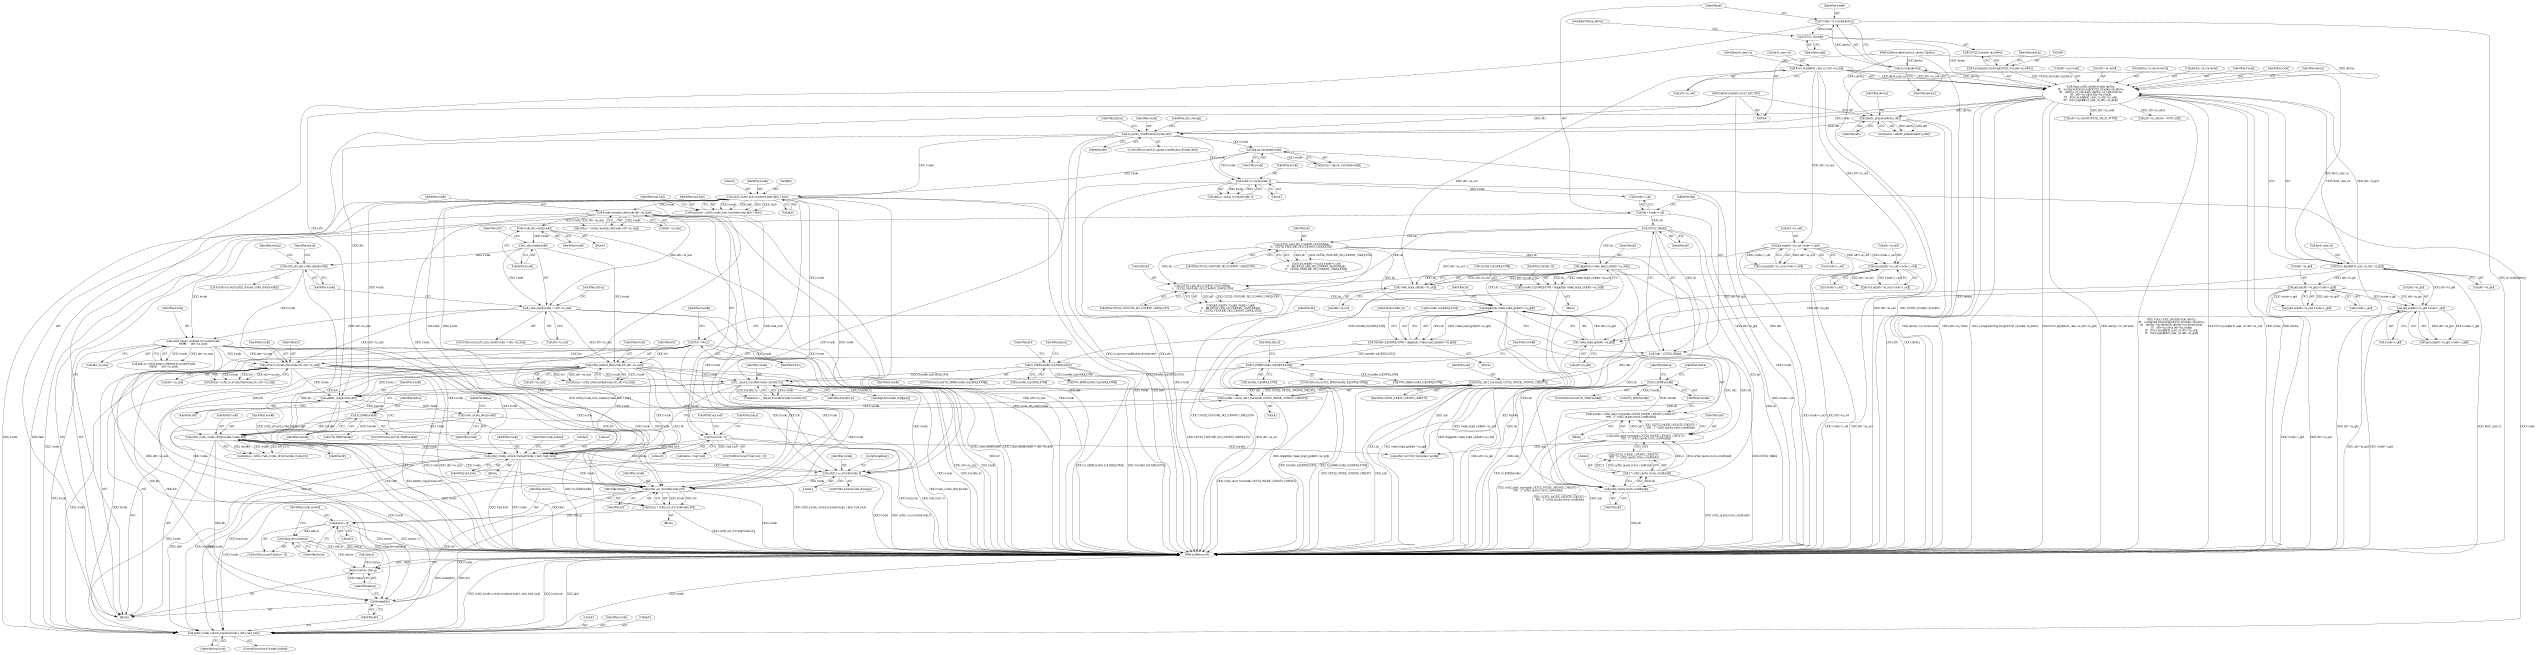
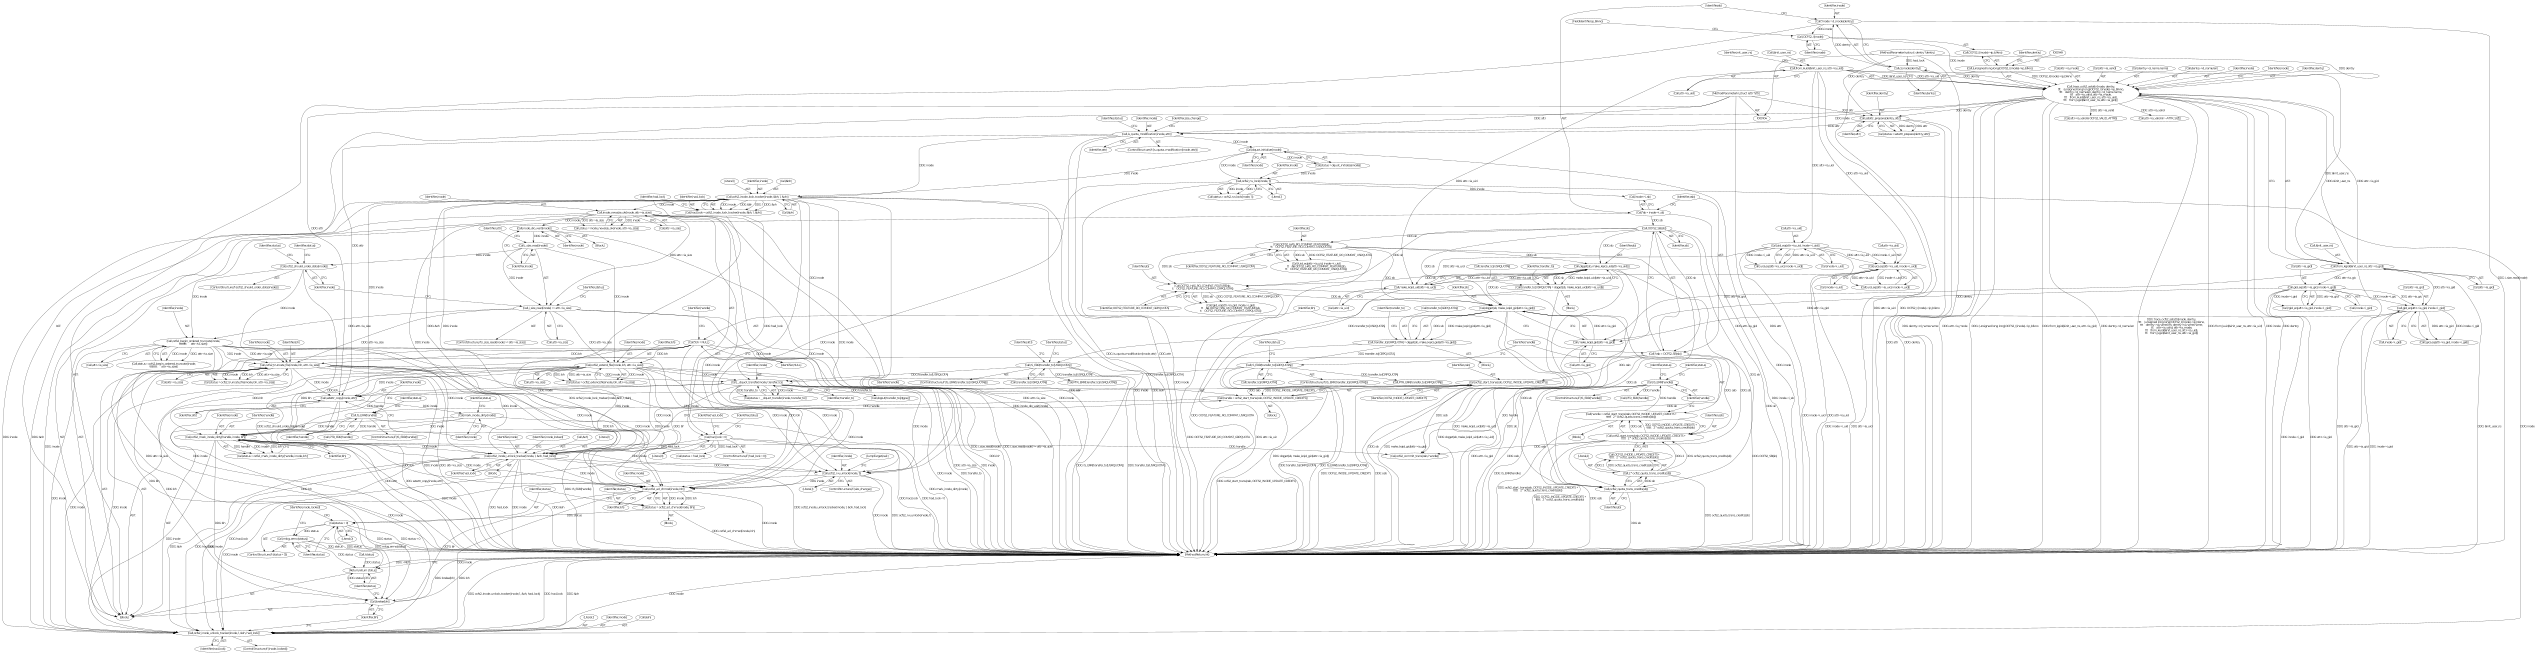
edge "(MethodParameterIn,struct dentry *dentry)" -> "(Call,d_inode(dentry))": label "DDG: dentry" -> "DDG: had_lock"
edge "(Call,is_quota_modification(inode, attr))" -> "(Call,ocfs2_rw_lock(inode, 1))": now "(Call,status = dquot_initialize(inode))" -> "(Call,ocfs2_rw_lock(inode, 1))"
edge "(Call,OCFS2_SB(sb))" -> "(Call,dqget(sb, make_kqid_gid(attr->ia_gid)))": added, label "DDG: sb"
edge "(Call,*inode = d_inode(dentry))" -> "(MethodReturn,int)": label "DDG: d_inode(dentry)" -> "DDG: i_size_read(inode)"
edge "(Call,ocfs2_acl_chmod(inode, bh))" -> "(Call,brelse(bh))": label "DDG: bh" -> "OCFS: bh"
